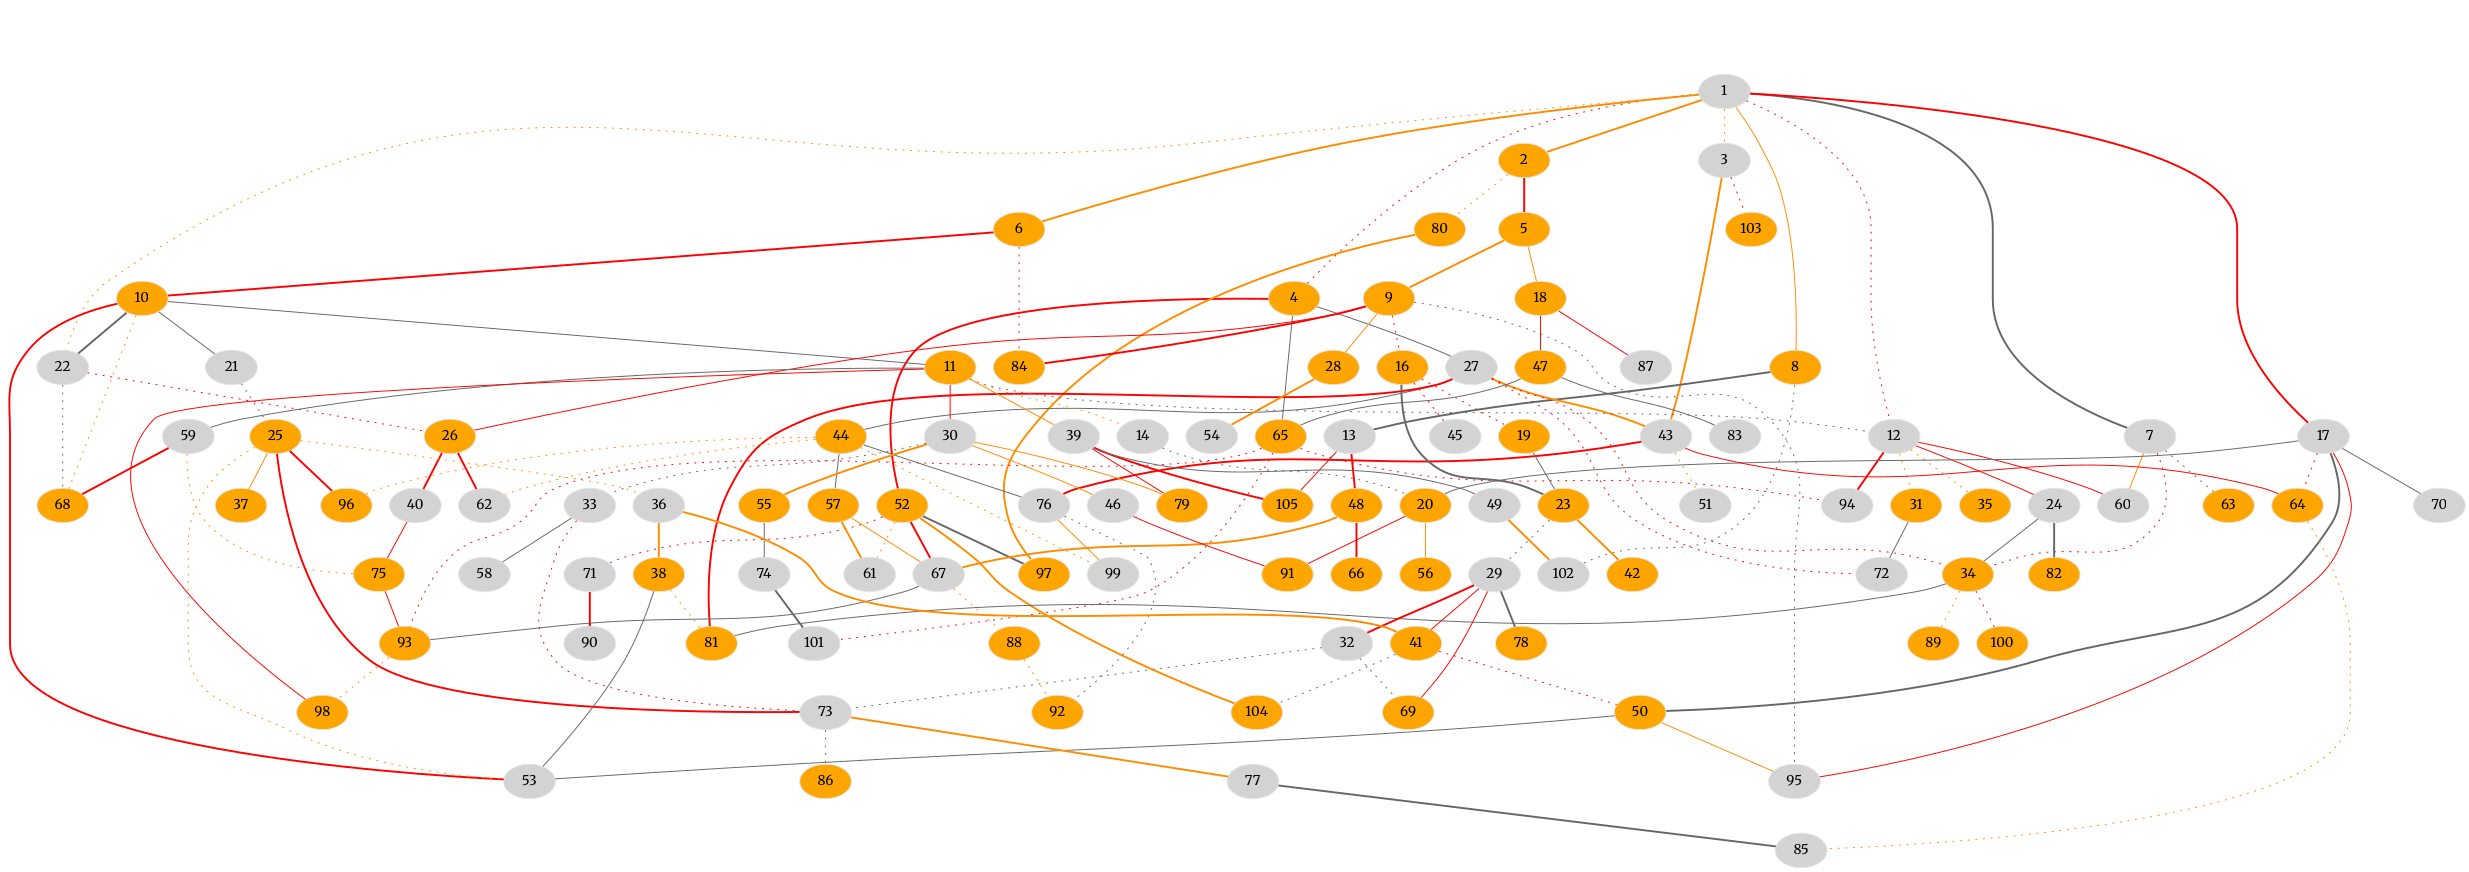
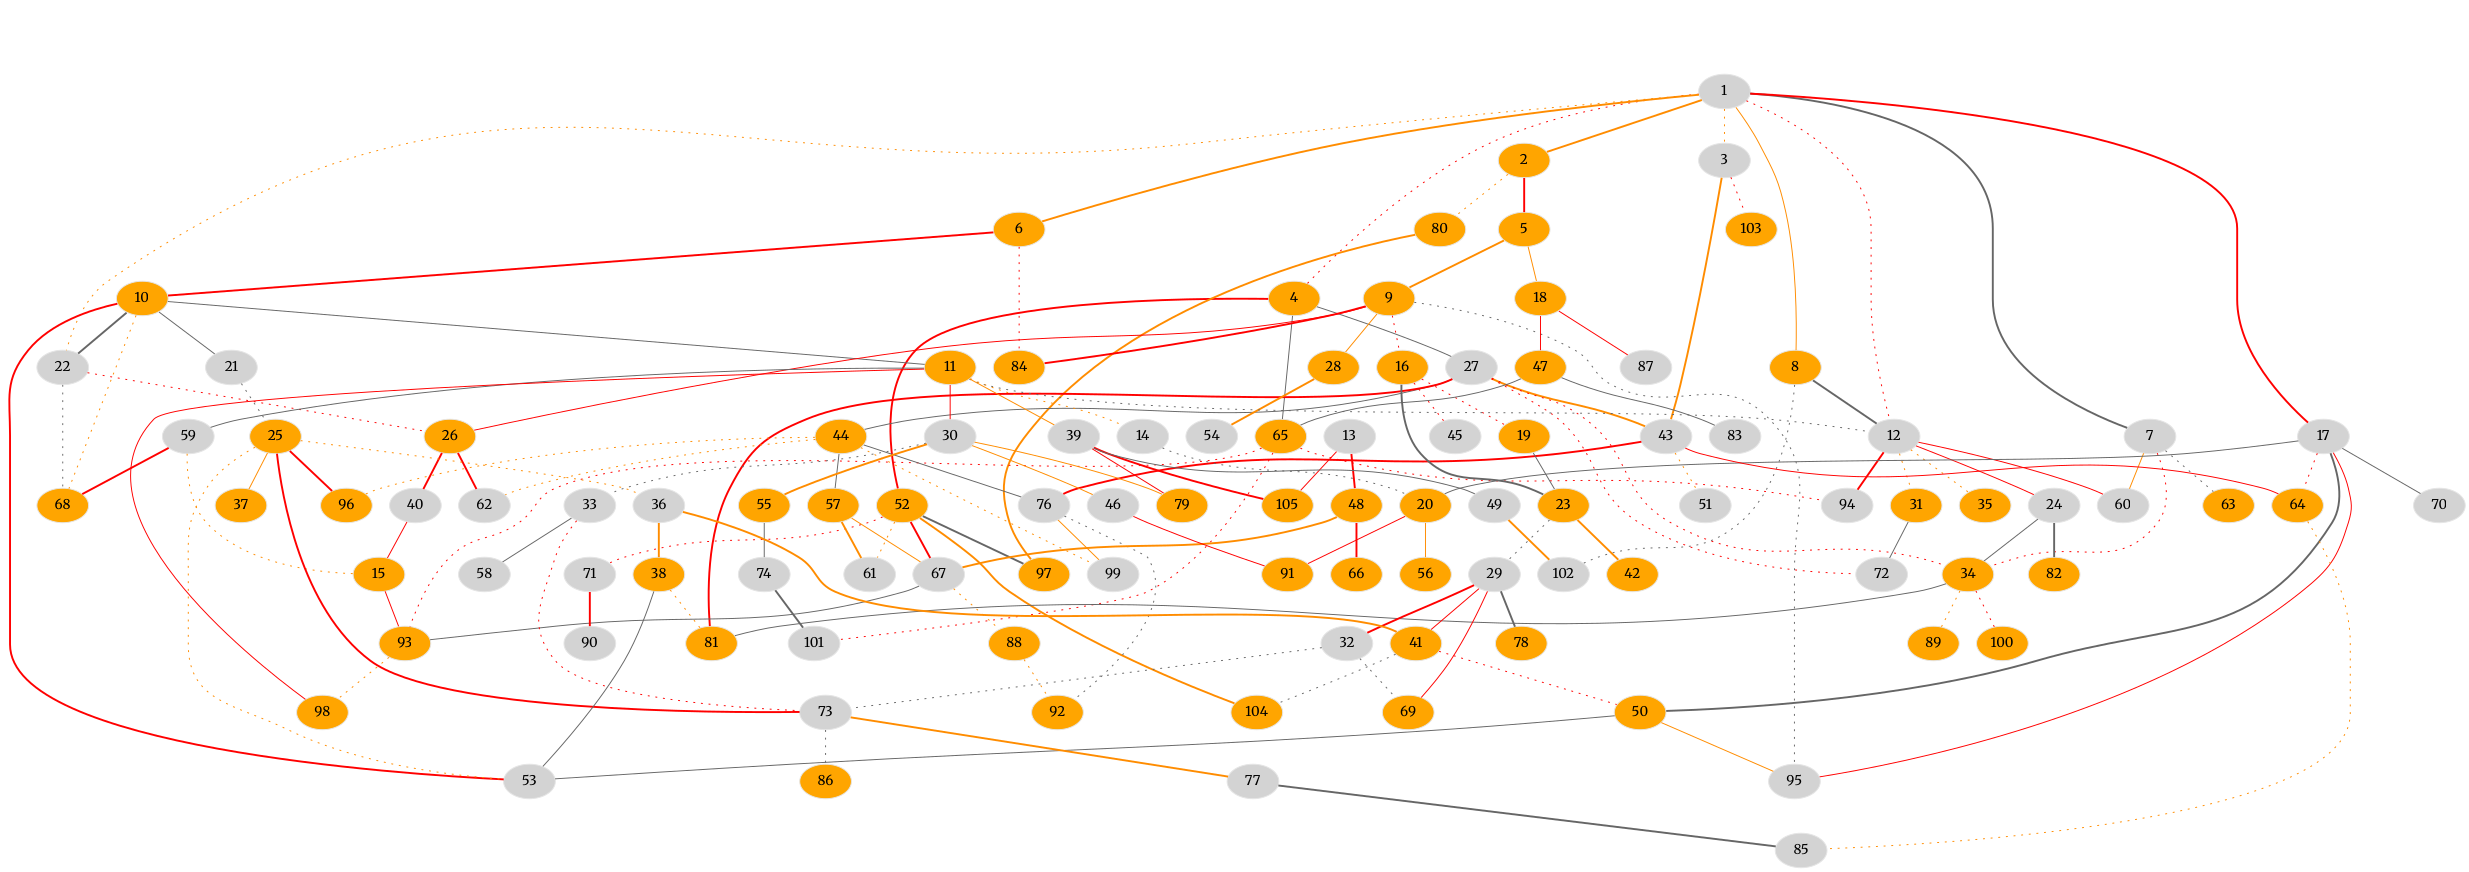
edge "8" -- "13": now "8" -- "12"
node "75": label "75" -> "15"
